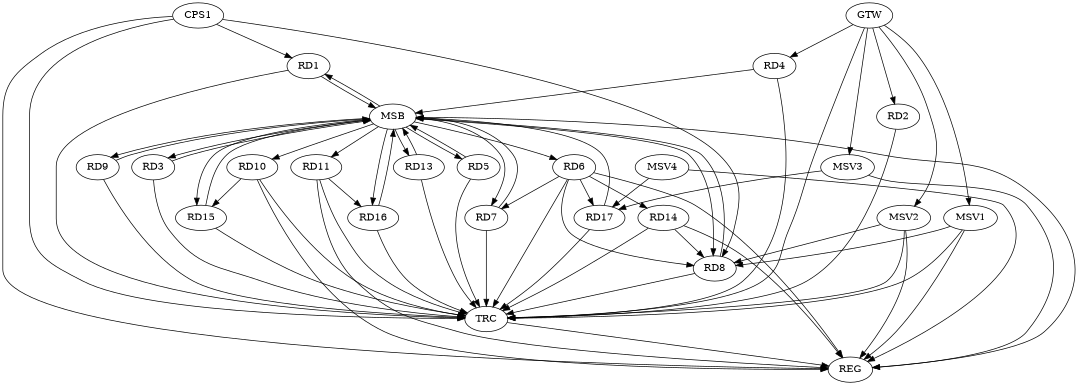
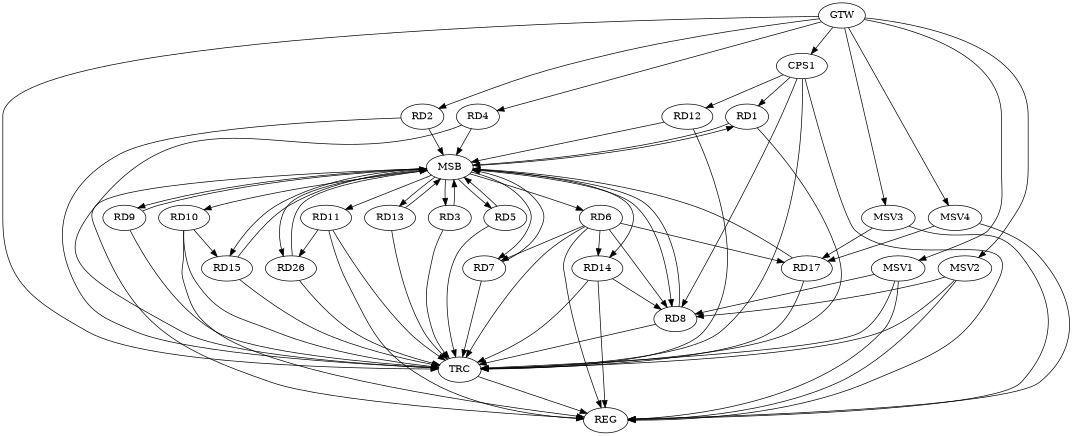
edge "GTW" -> "CPS1": added
edge "GTW" -> "MSV4": added
node "RD12": added
edge "RD2" -> "MSB": added
edge "MSB" -> "RD14": added
node "RD16": label "RD16" -> "RD26"
